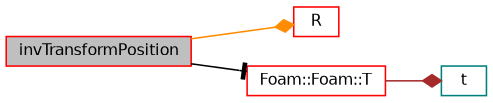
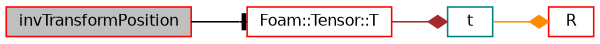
edge "invTransformPosition" -> "R": now "t" -> "R"
node "Foam::Foam::T": label "Foam::Foam::T" -> "Foam::Tensor::T"
